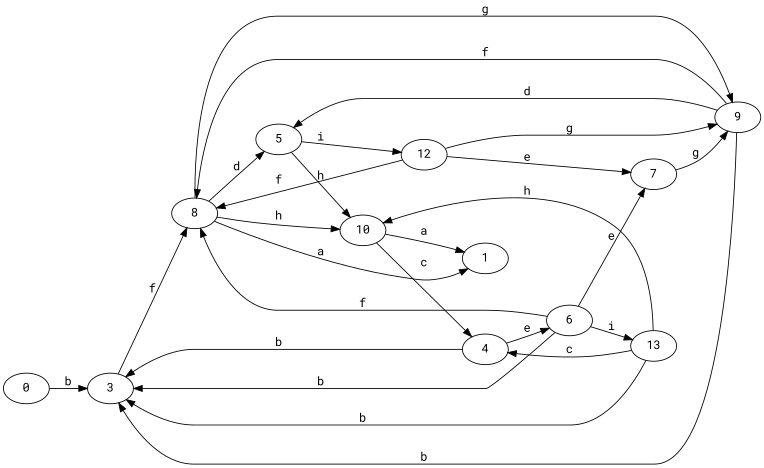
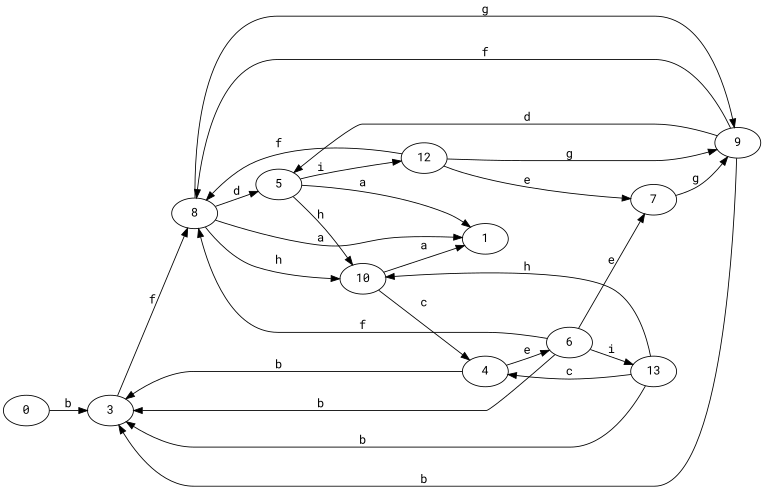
edge "5" -> "1": added, label "a"
